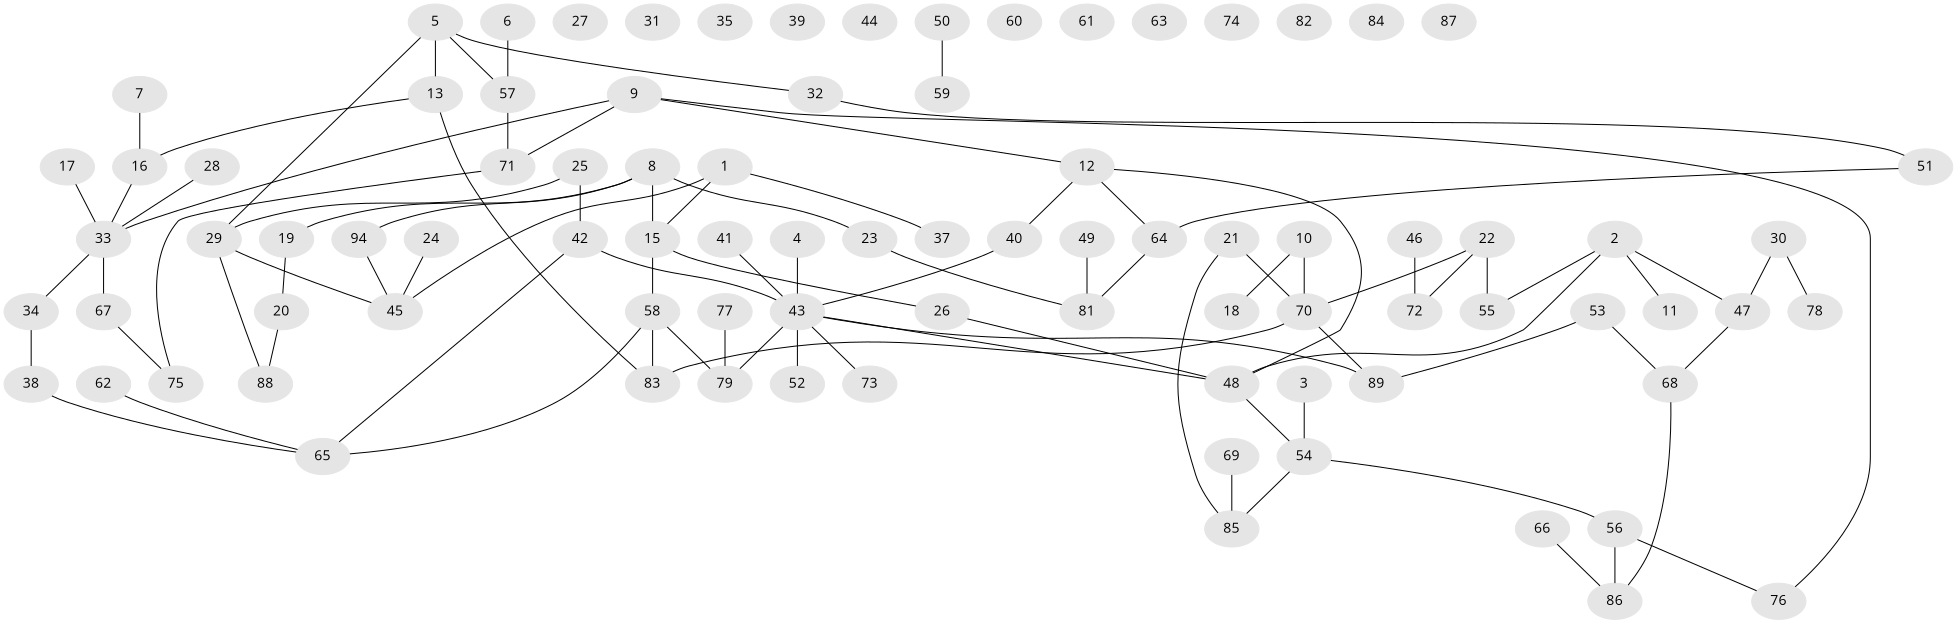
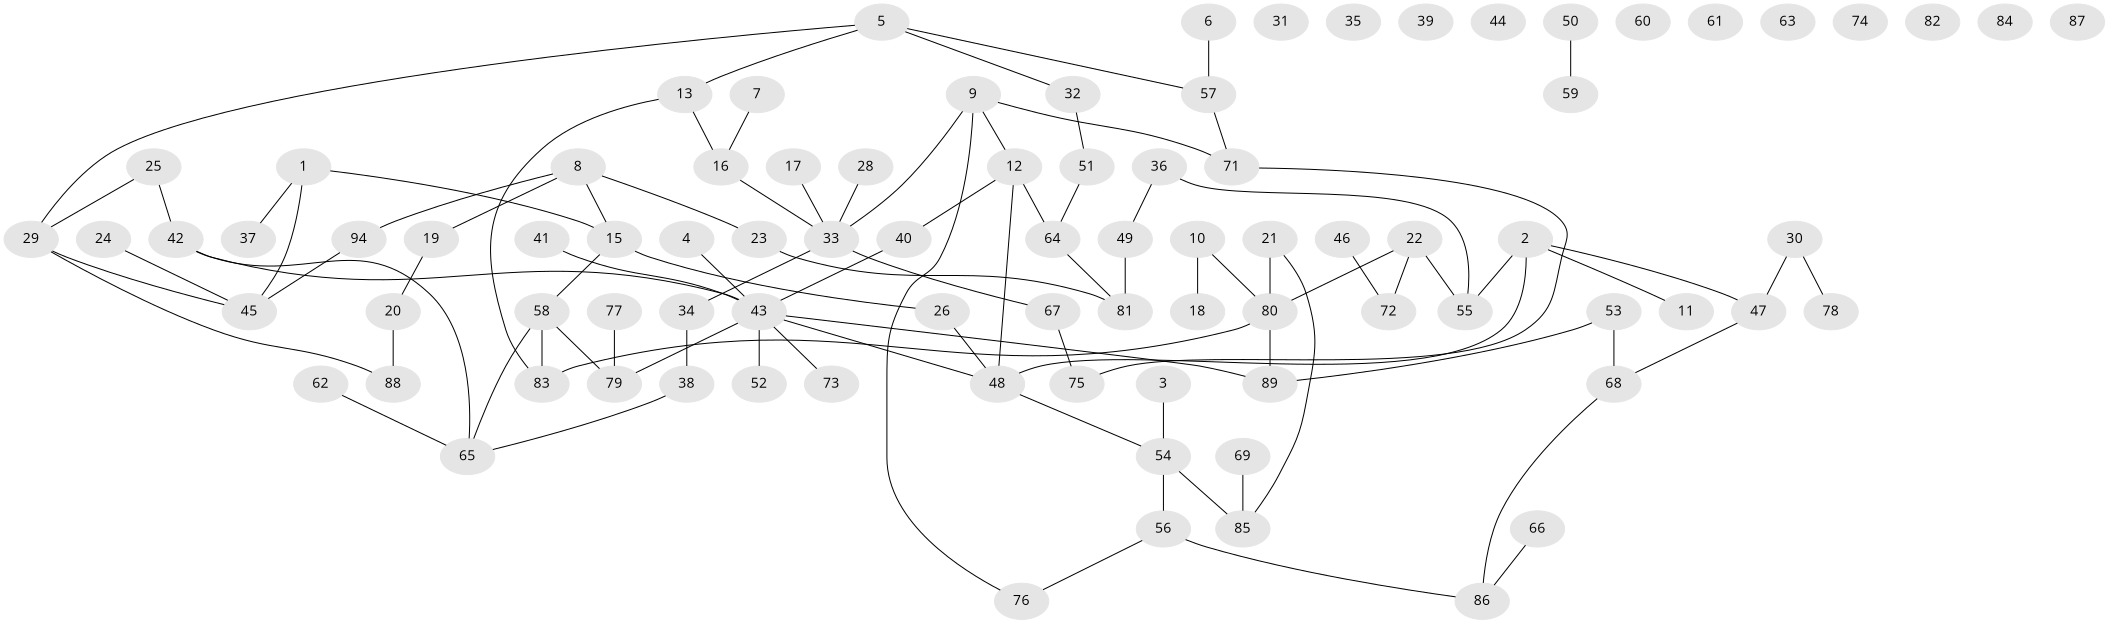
node "27": removed
node "36": added
node "70": label "70" -> "80"
